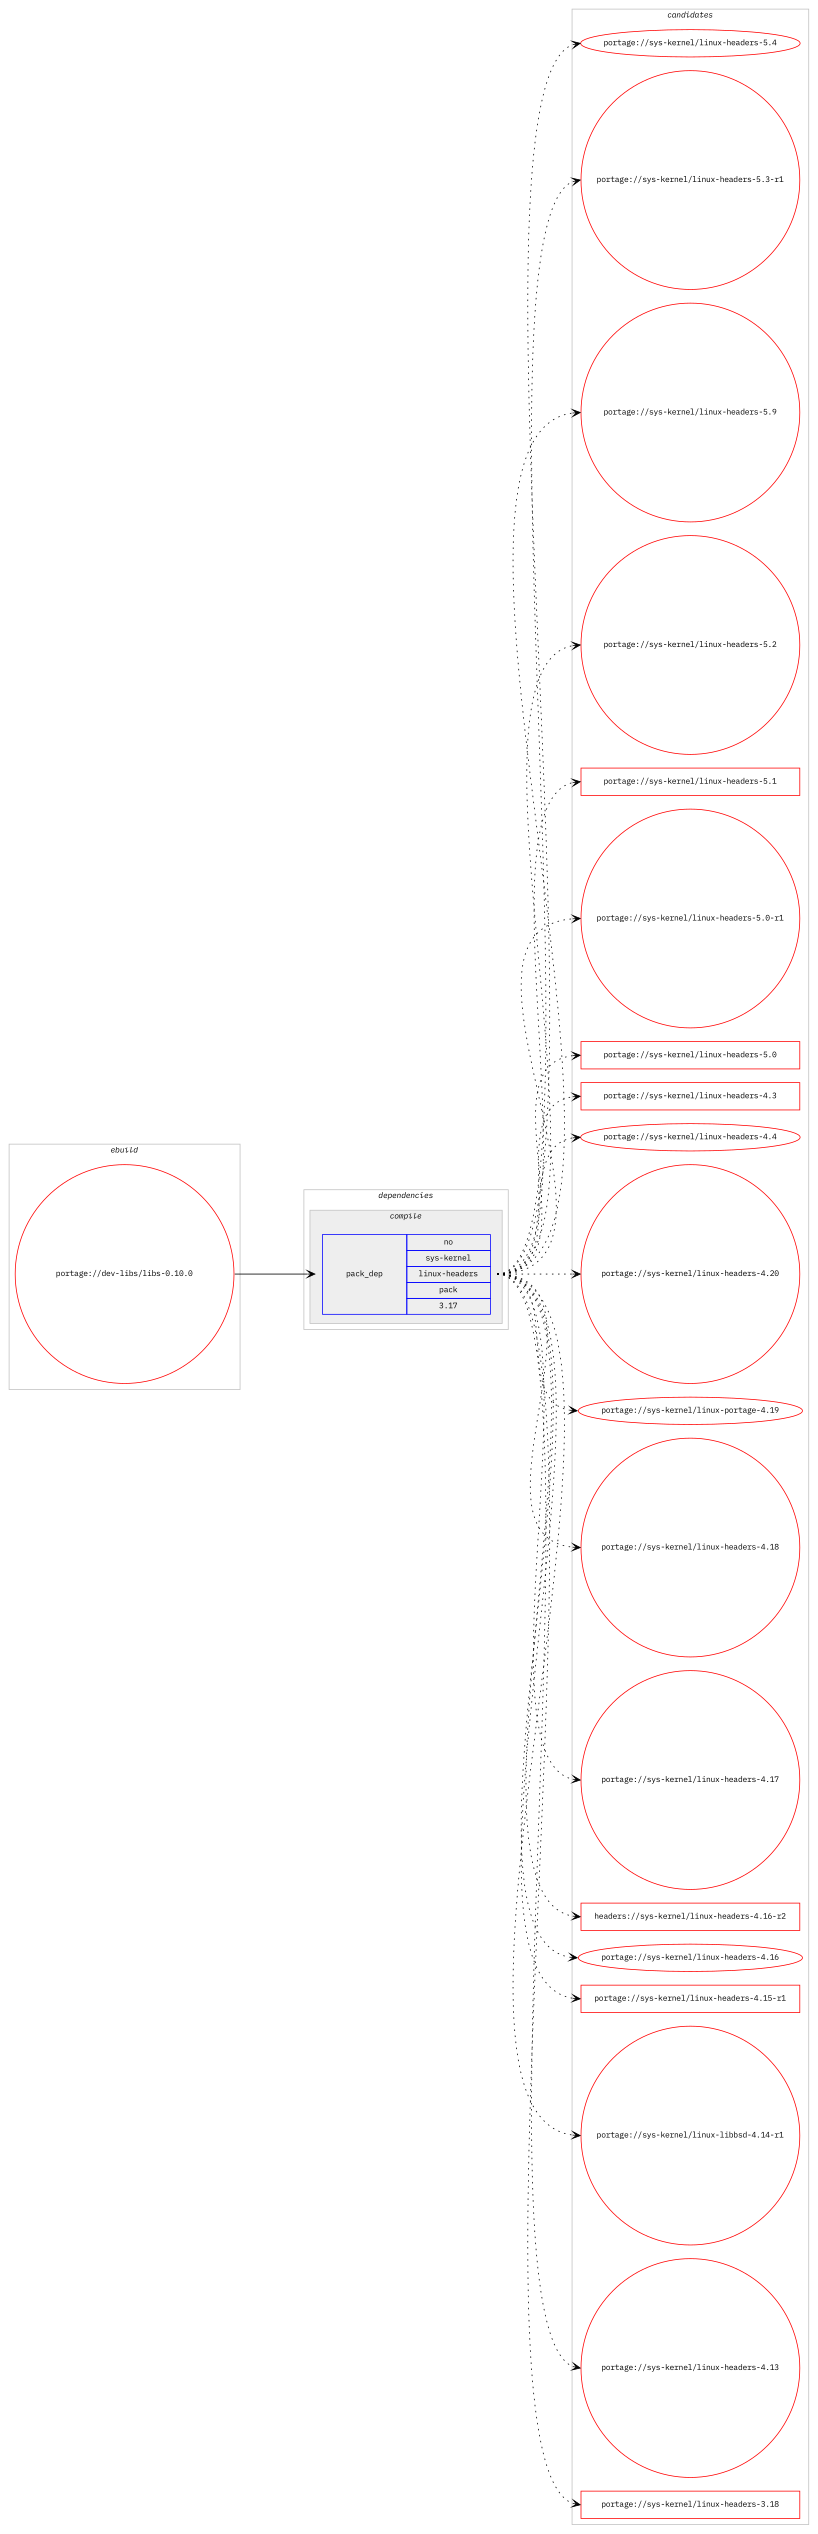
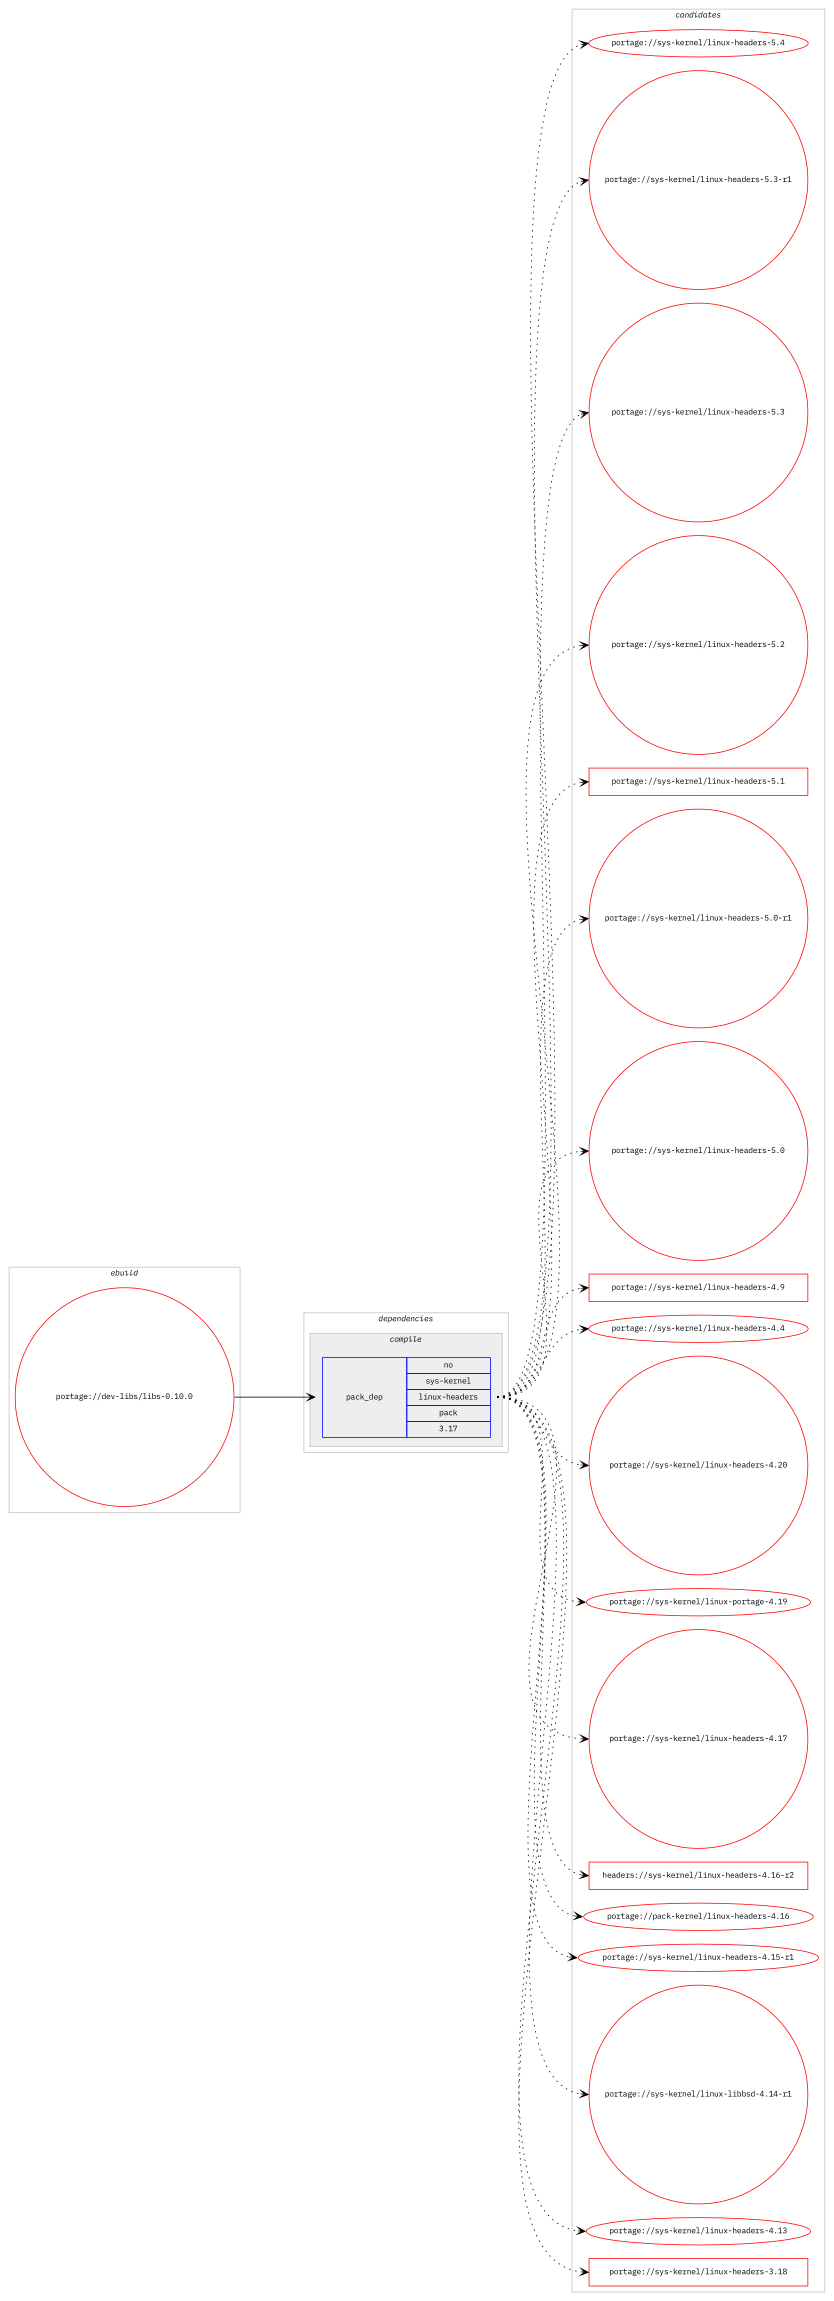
node "portage://sys-kernel/linux-headers-5.9": label "portage://sys-kernel/linux-headers-5.9" -> "portage://sys-kernel/linux-headers-5.3"
node "portage://sys-kernel/linux-headers-5.0": shape box -> circle
node "portage://sys-kernel/linux-headers-4.3": label "portage://sys-kernel/linux-headers-4.3" -> "portage://sys-kernel/linux-headers-4.9"
node "portage://sys-kernel/linux-headers-4.18": removed
node "portage://sys-kernel/linux-headers-4.16": label "portage://sys-kernel/linux-headers-4.16" -> "portage://pack-kernel/linux-headers-4.16"
node "portage://sys-kernel/linux-headers-4.15-r1": shape box -> ellipse
node "portage://sys-kernel/linux-headers-4.13": shape circle -> ellipse
